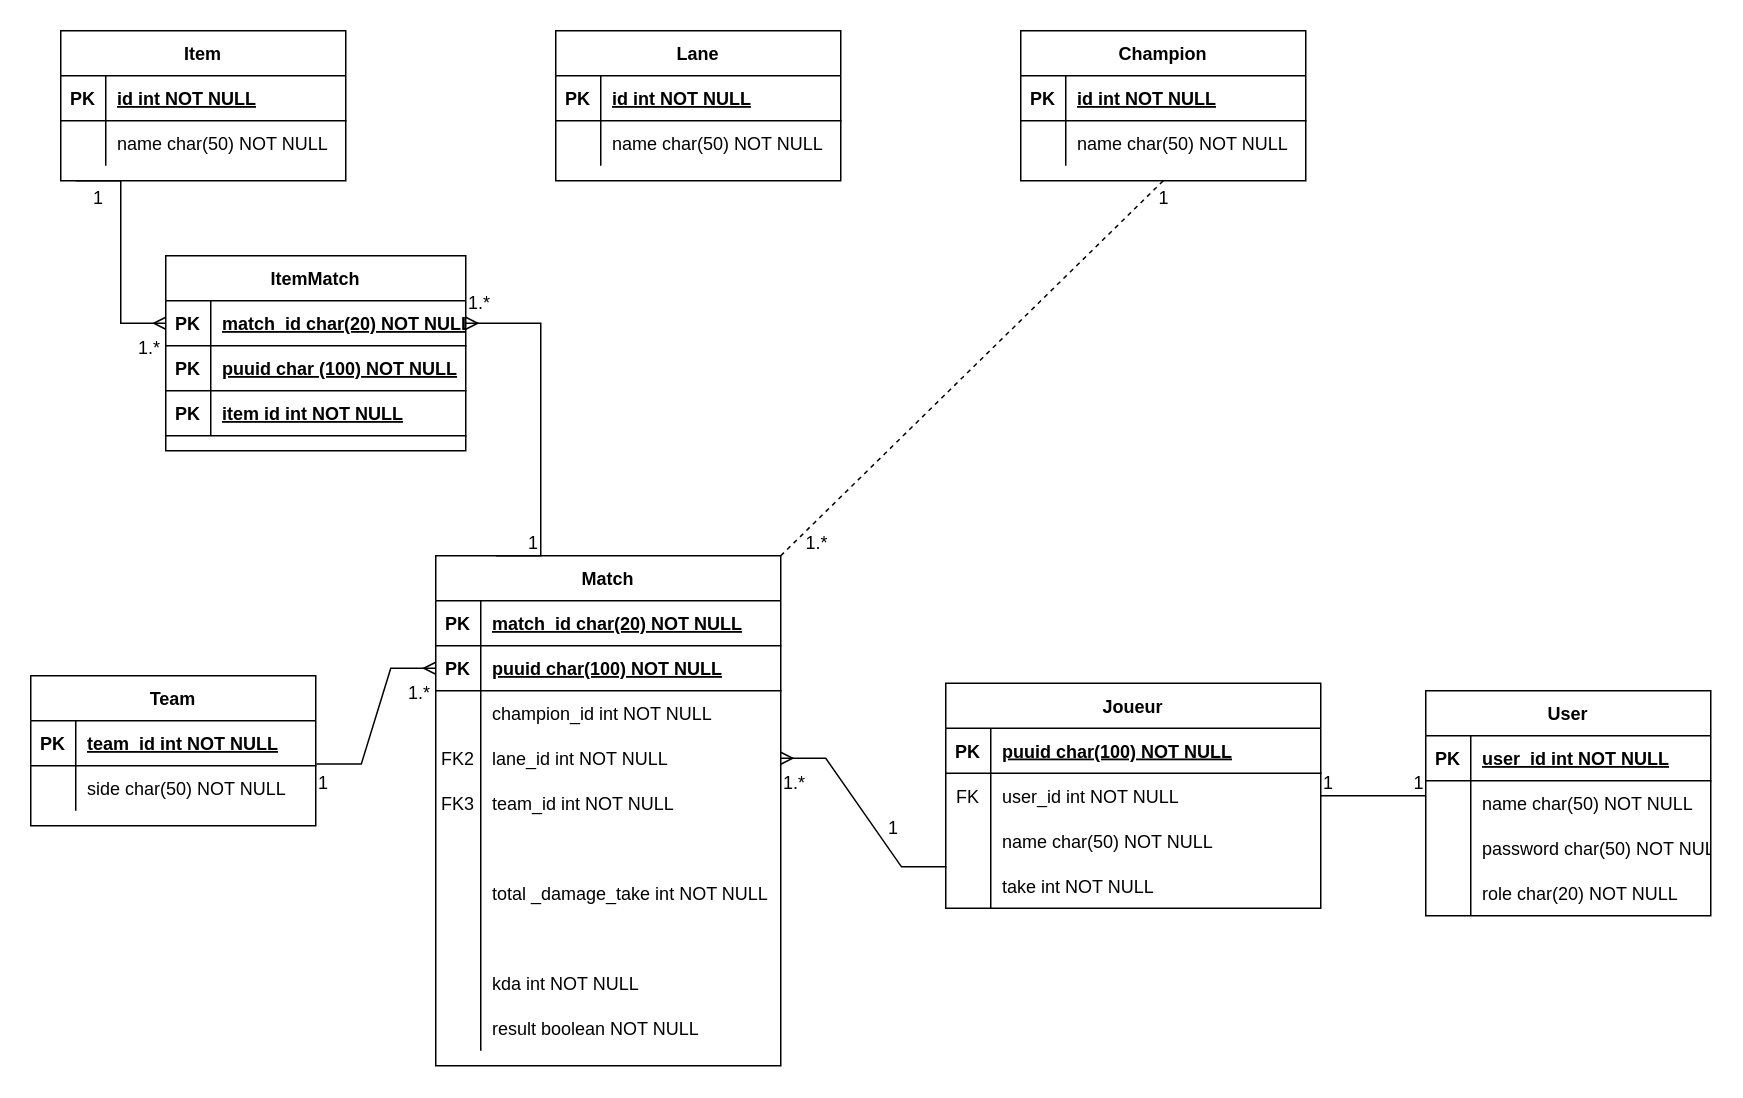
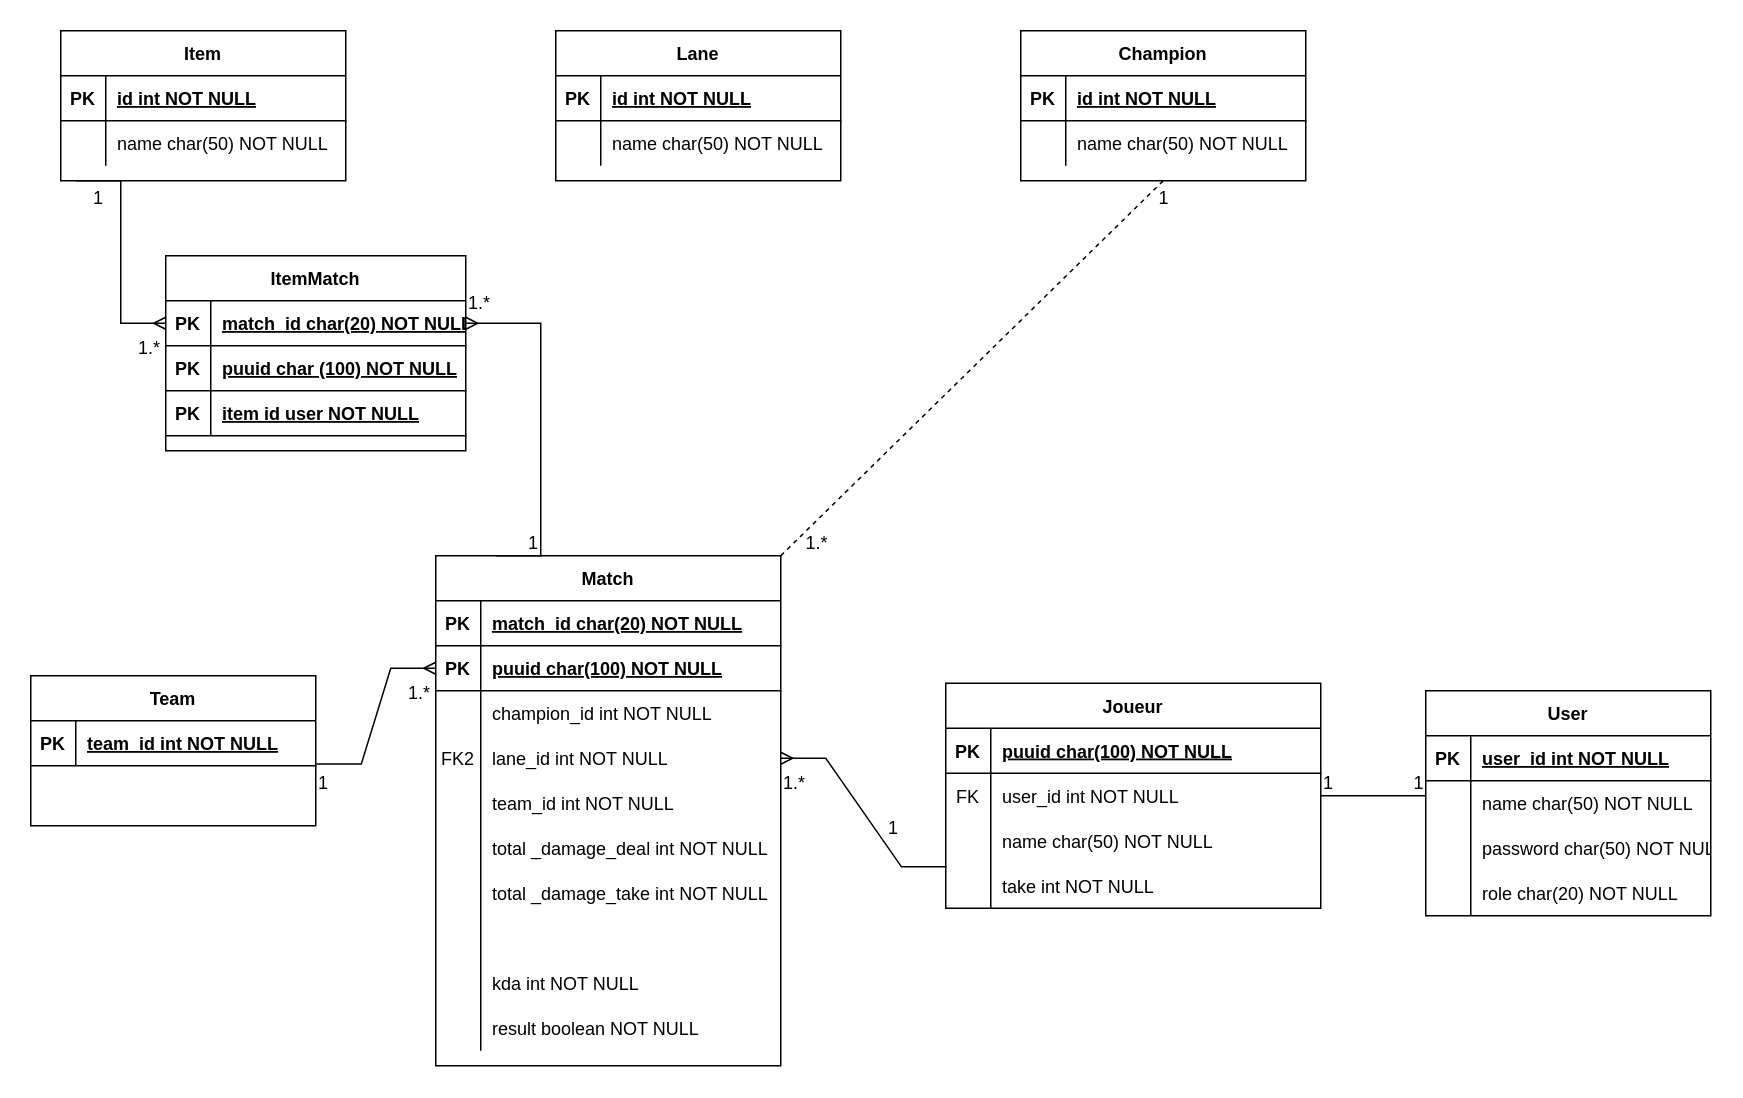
node "item id int NOT NULL": label "item id int NOT NULL" -> "item id user NOT NULL"
node "side char(50) NOT NULL": removed
node "FK3": removed
node "total _damage_deal int NOT NULL": added
